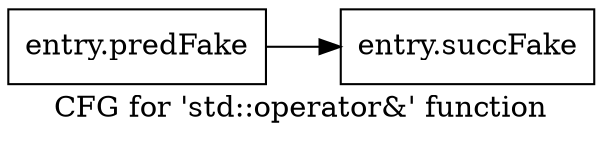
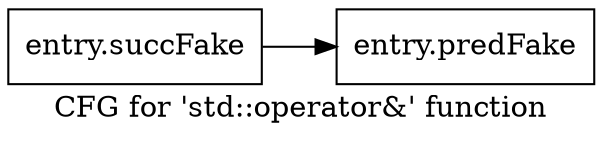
edge "entry.predFake" -> "entry.succFake": reversed
